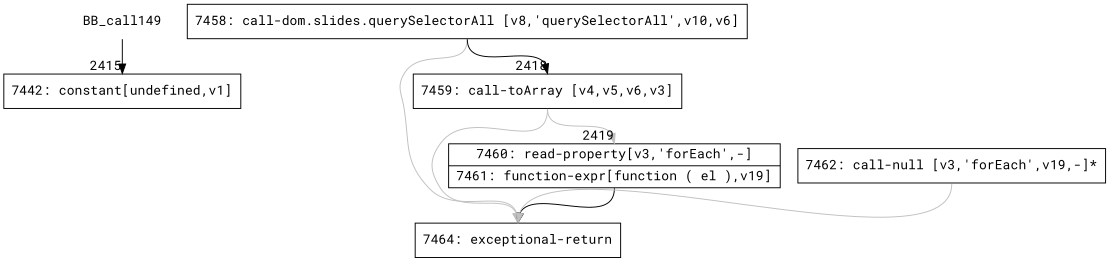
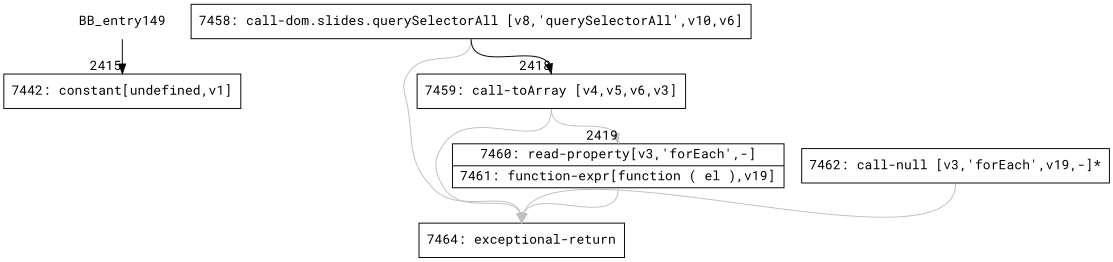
node "BB_call149": label "BB_call149" -> "BB_entry149"
edge "7460: read-property[v3,'forEach',-]" -> "7464: exceptional-return": color black -> gray
